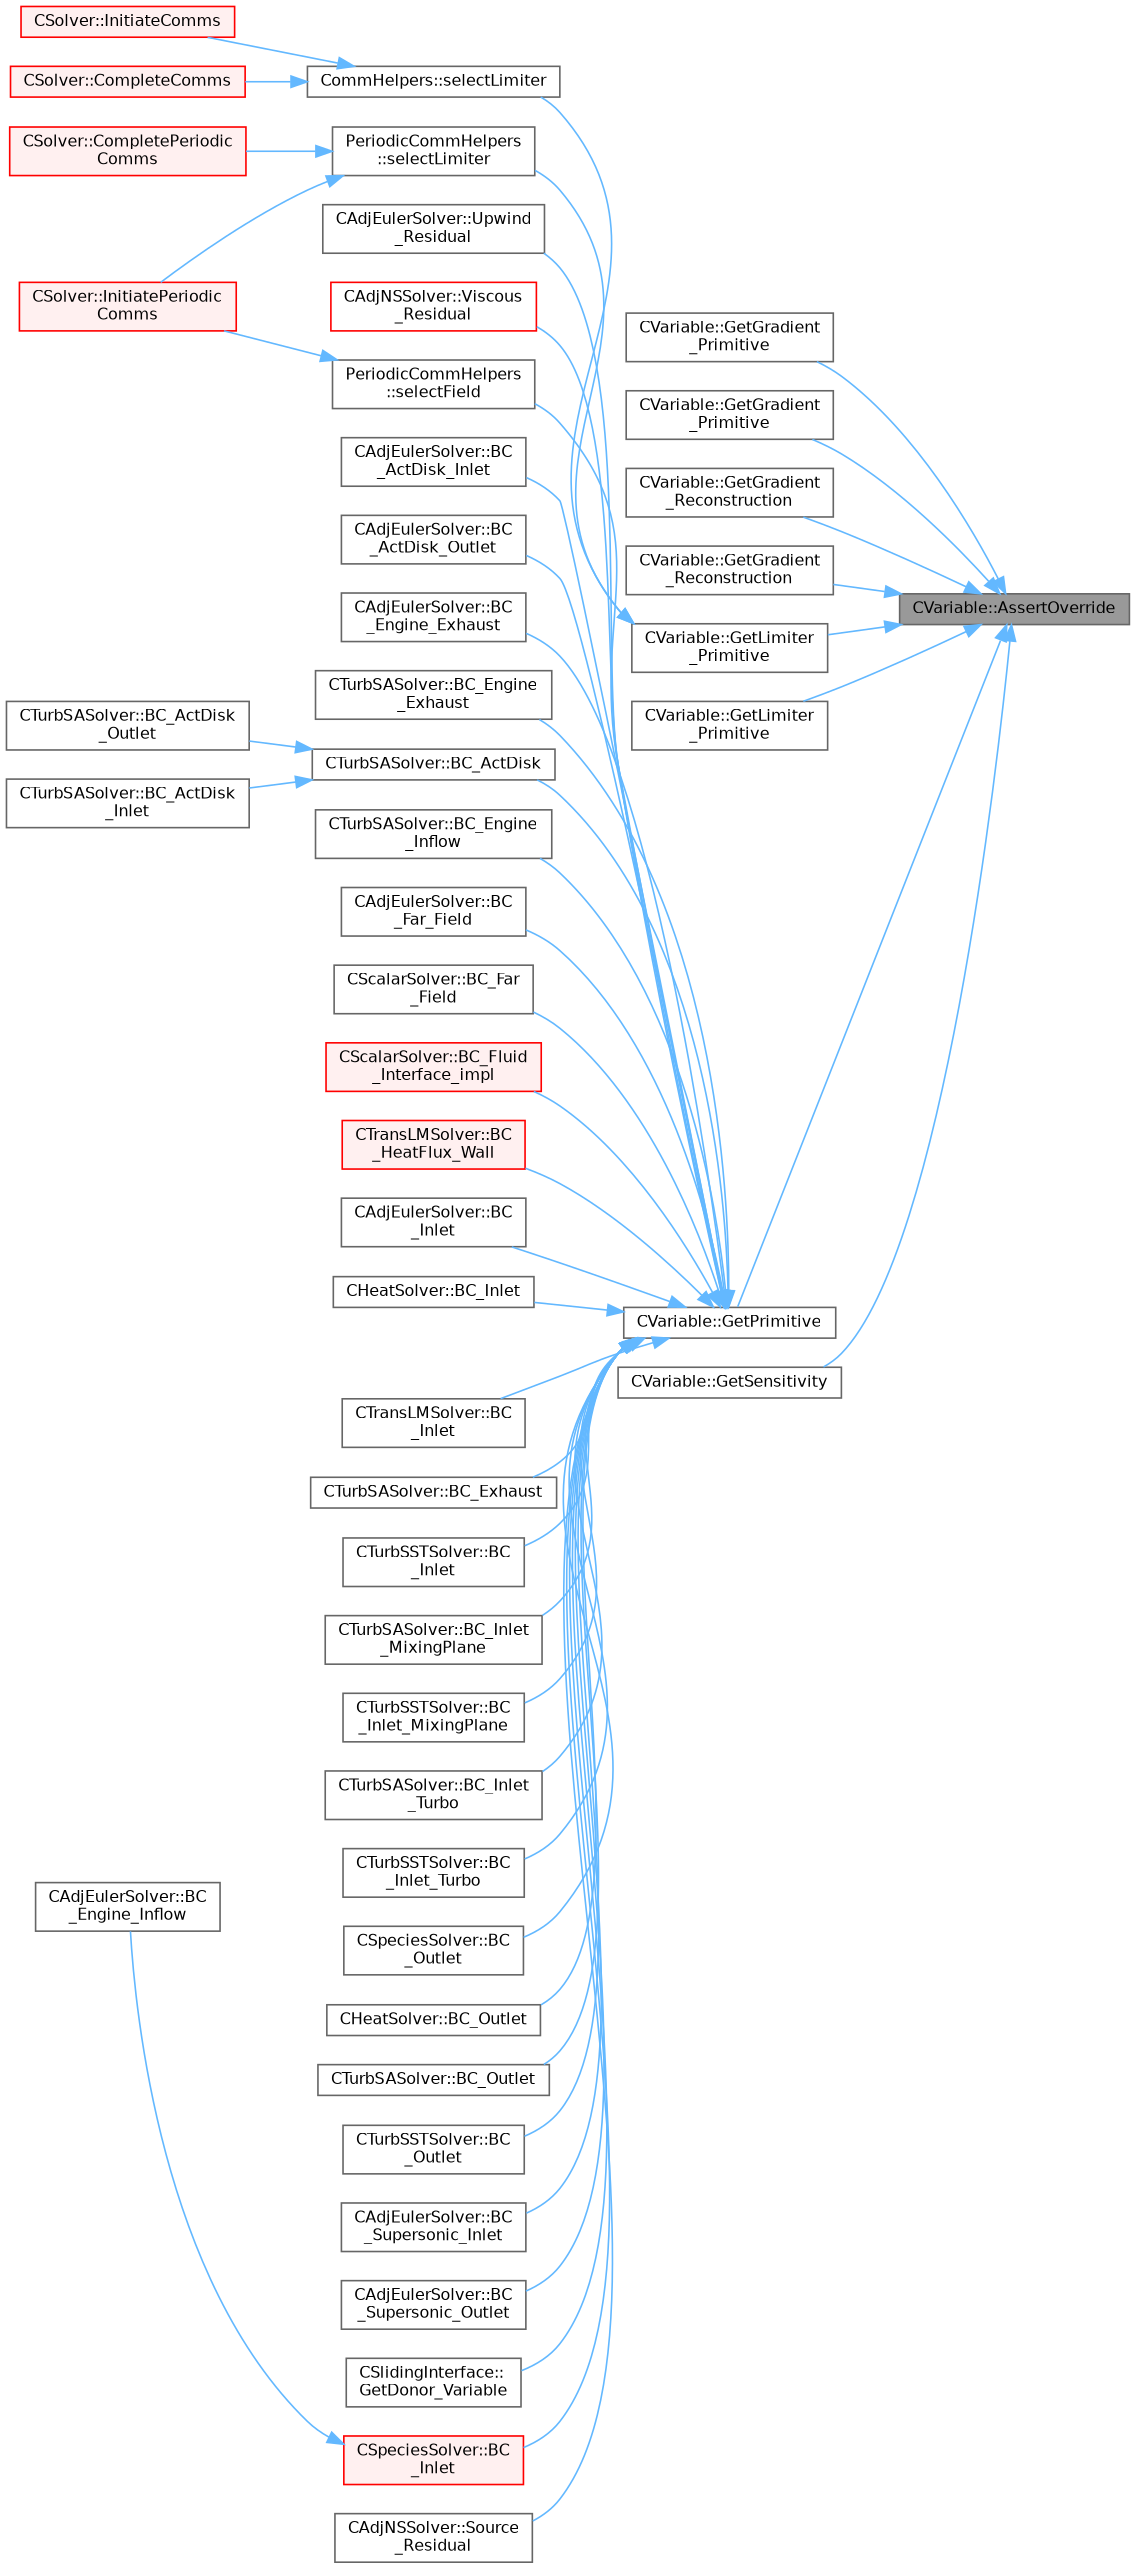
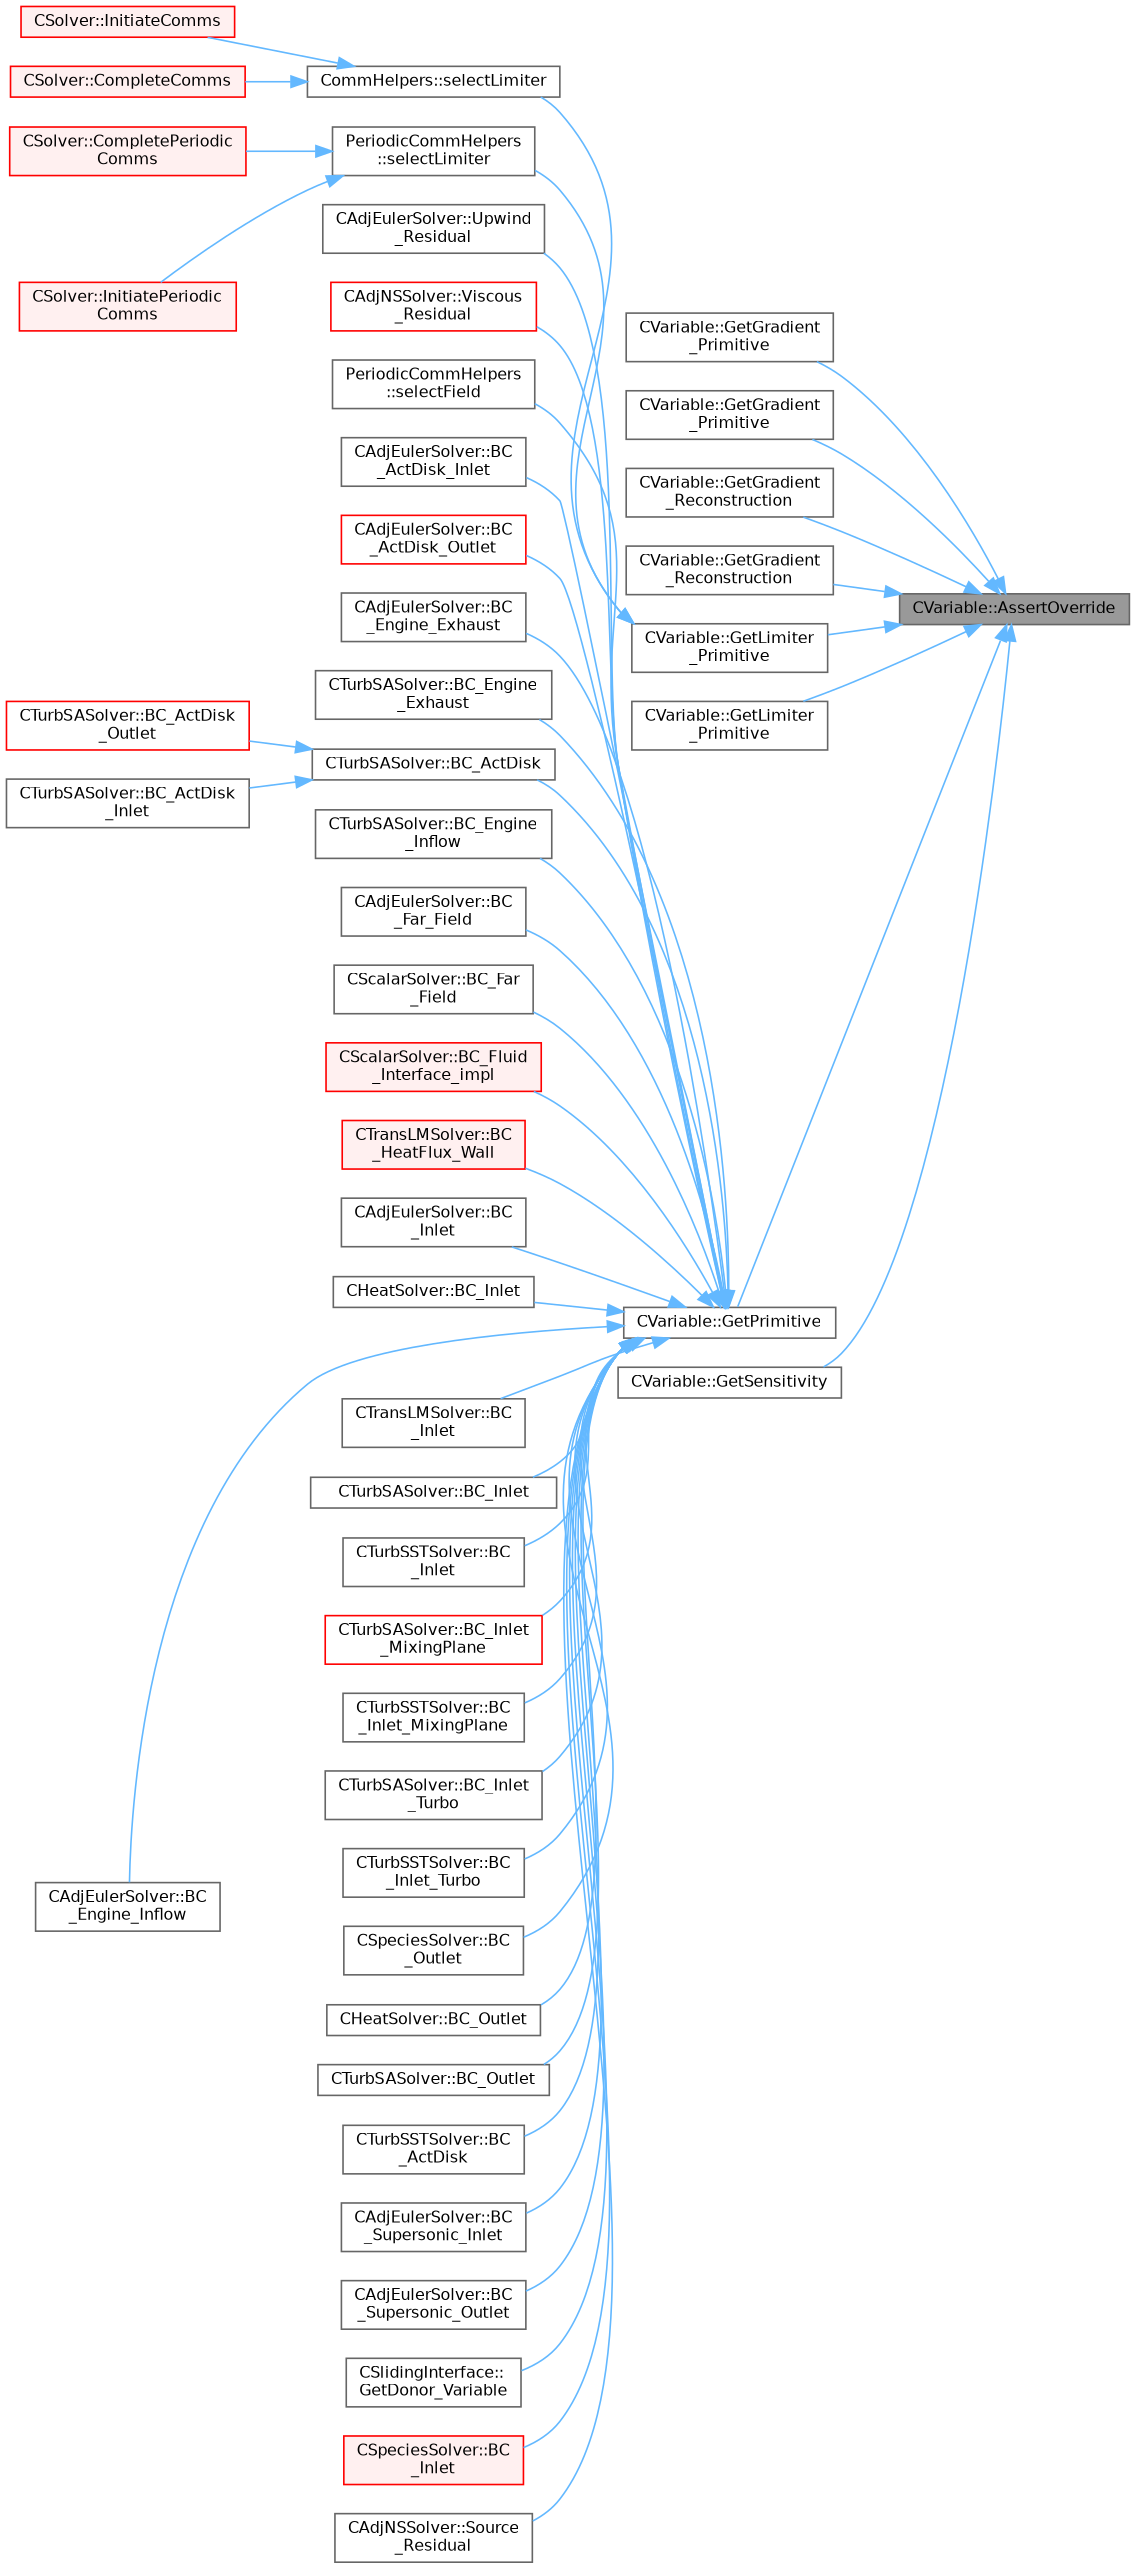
edge "CSolver::InitiatePeriodic Comms" -> "PeriodicCommHelpers ::selectField": removed
node "CAdjEulerSolver::BC _ActDisk_Outlet": color grey40 -> red
node "CTurbSASolver::BC_ActDisk _Outlet": color grey40 -> red
node "CTurbSASolver::BC_Exhaust": label "CTurbSASolver::BC_Exhaust" -> "CTurbSASolver::BC_Inlet"
node "CTurbSASolver::BC_Inlet _MixingPlane": color grey40 -> red
node "CTurbSSTSolver::BC _Outlet": label "CTurbSSTSolver::BC _Outlet" -> "CTurbSSTSolver::BC _ActDisk"
edge "CAdjEulerSolver::BC _Engine_Inflow" -> "CSpeciesSolver::BC _Inlet": now "CAdjEulerSolver::BC _Engine_Inflow" -> "CVariable::GetPrimitive"
